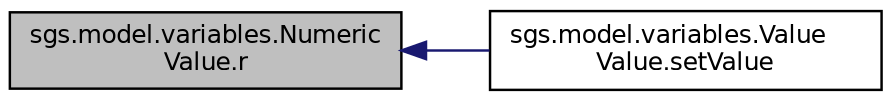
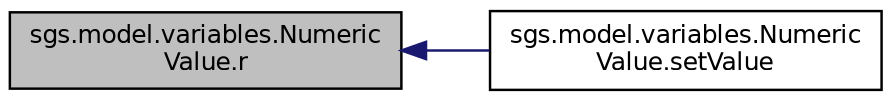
node "sgs.model.variables.Value Value.setValue": label "sgs.model.variables.Value Value.setValue" -> "sgs.model.variables.Numeric Value.setValue"
